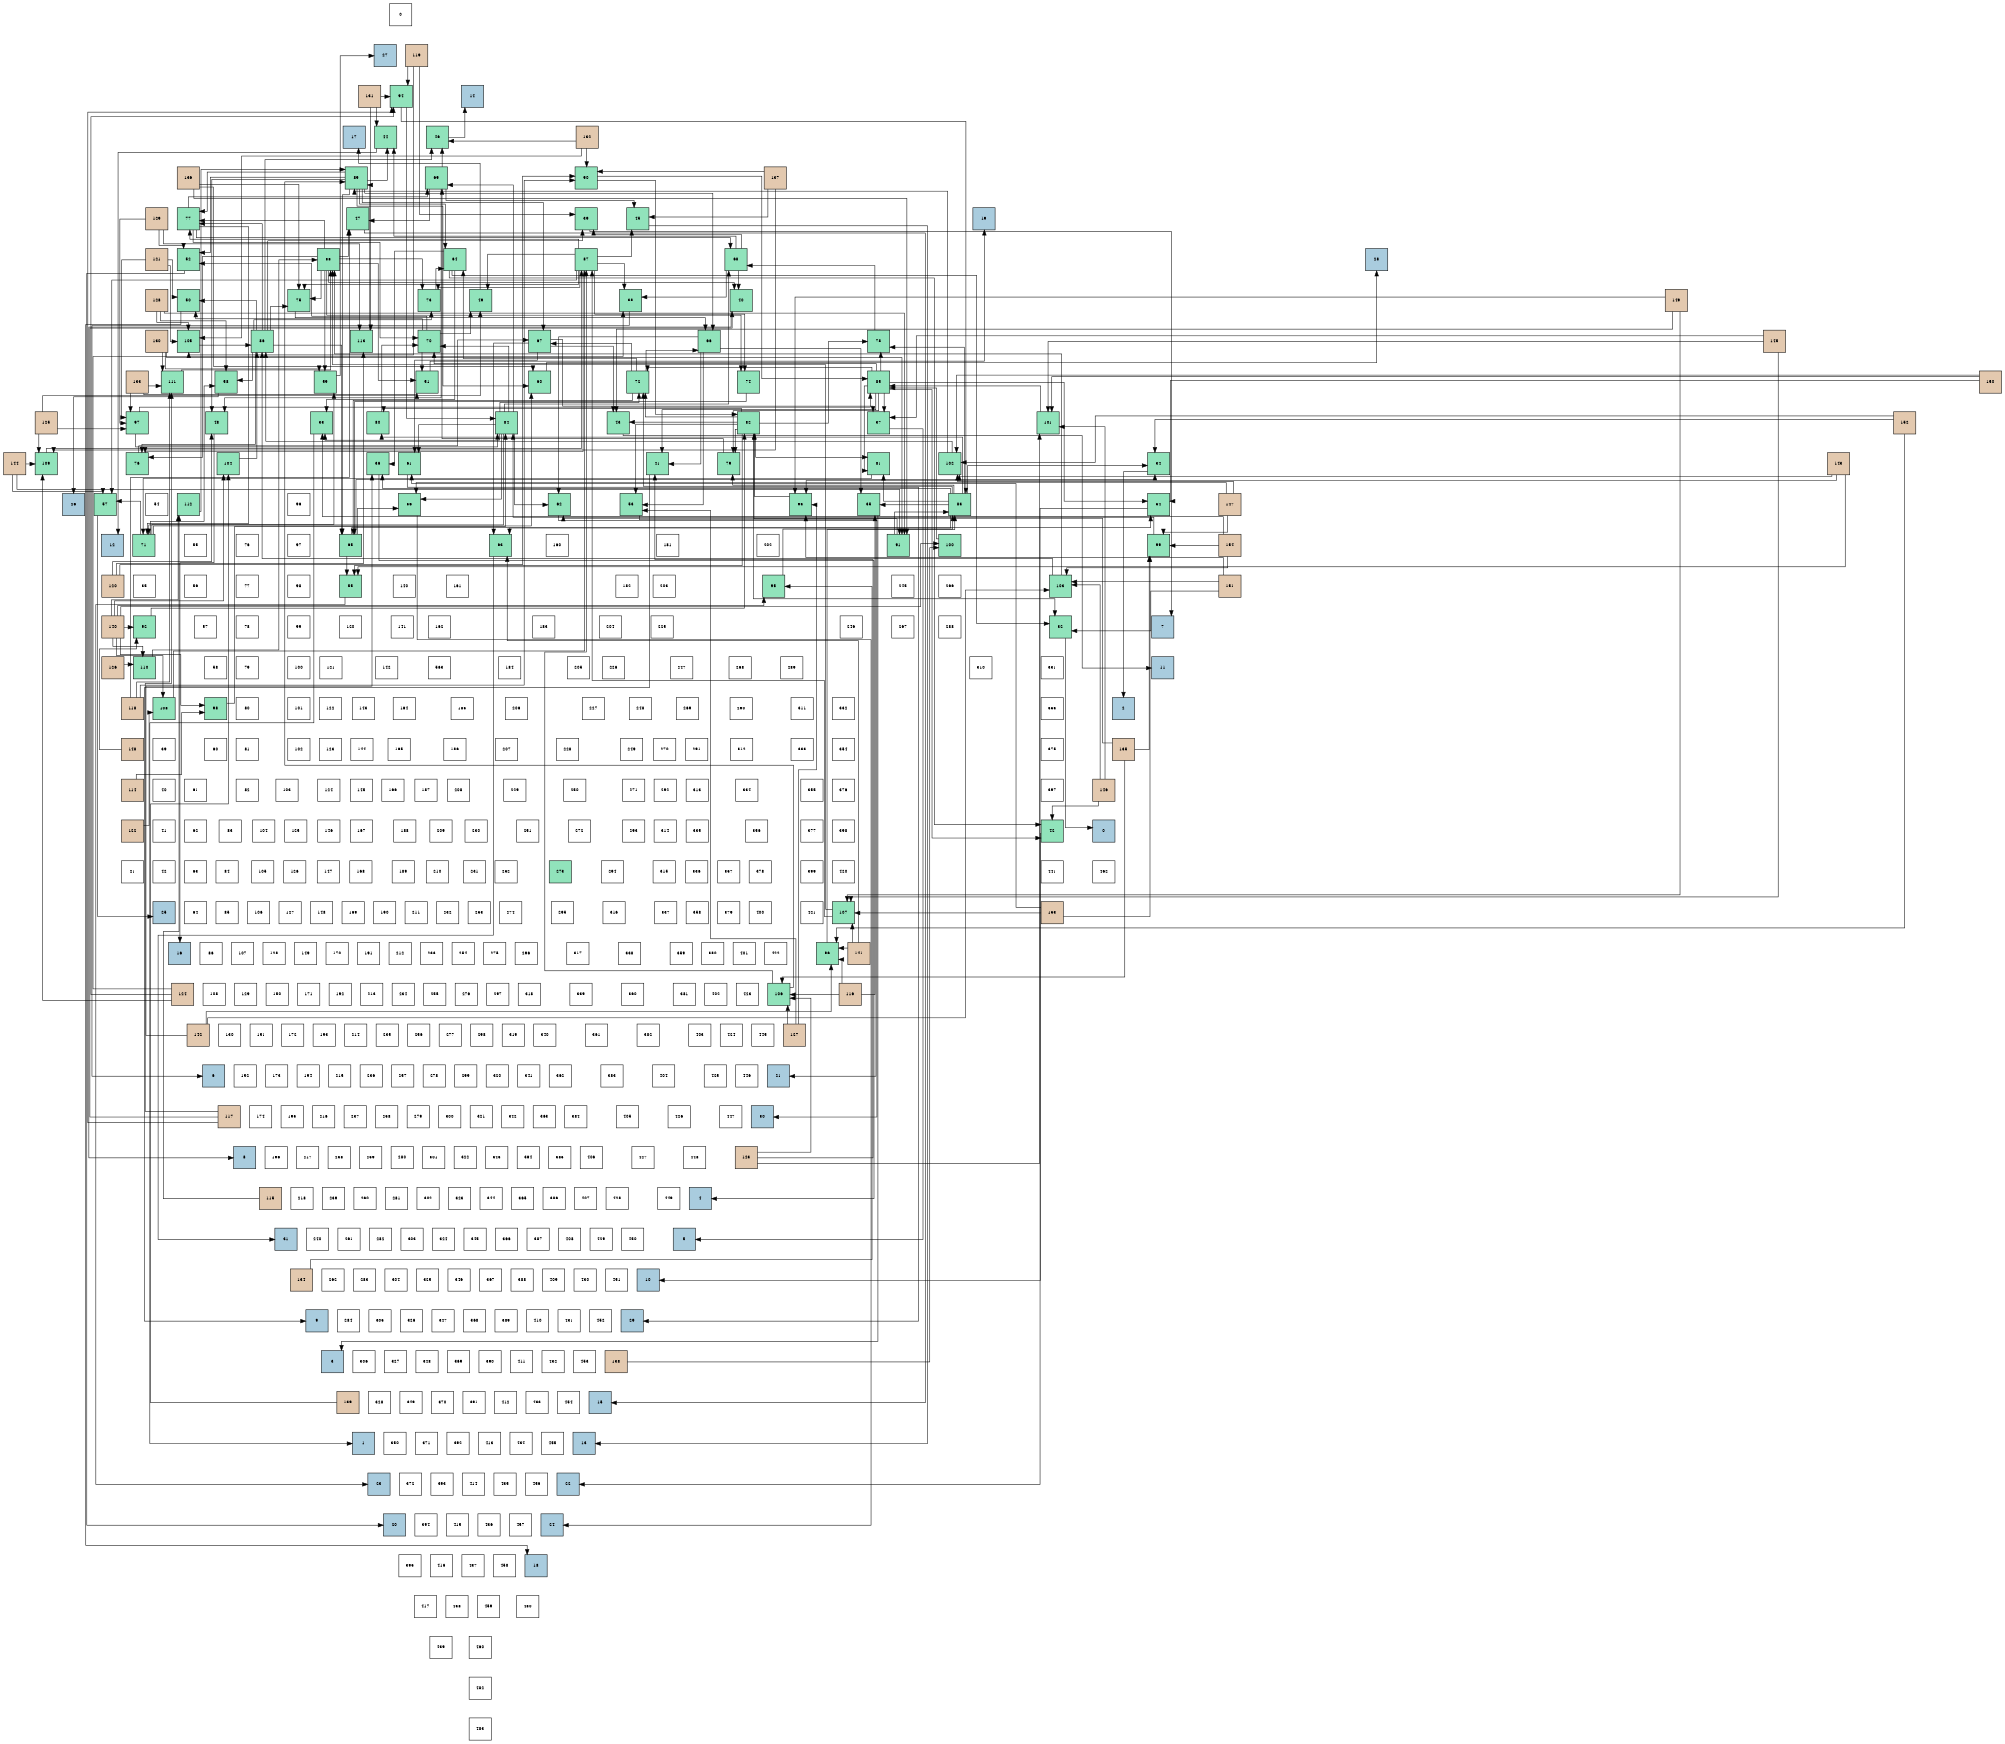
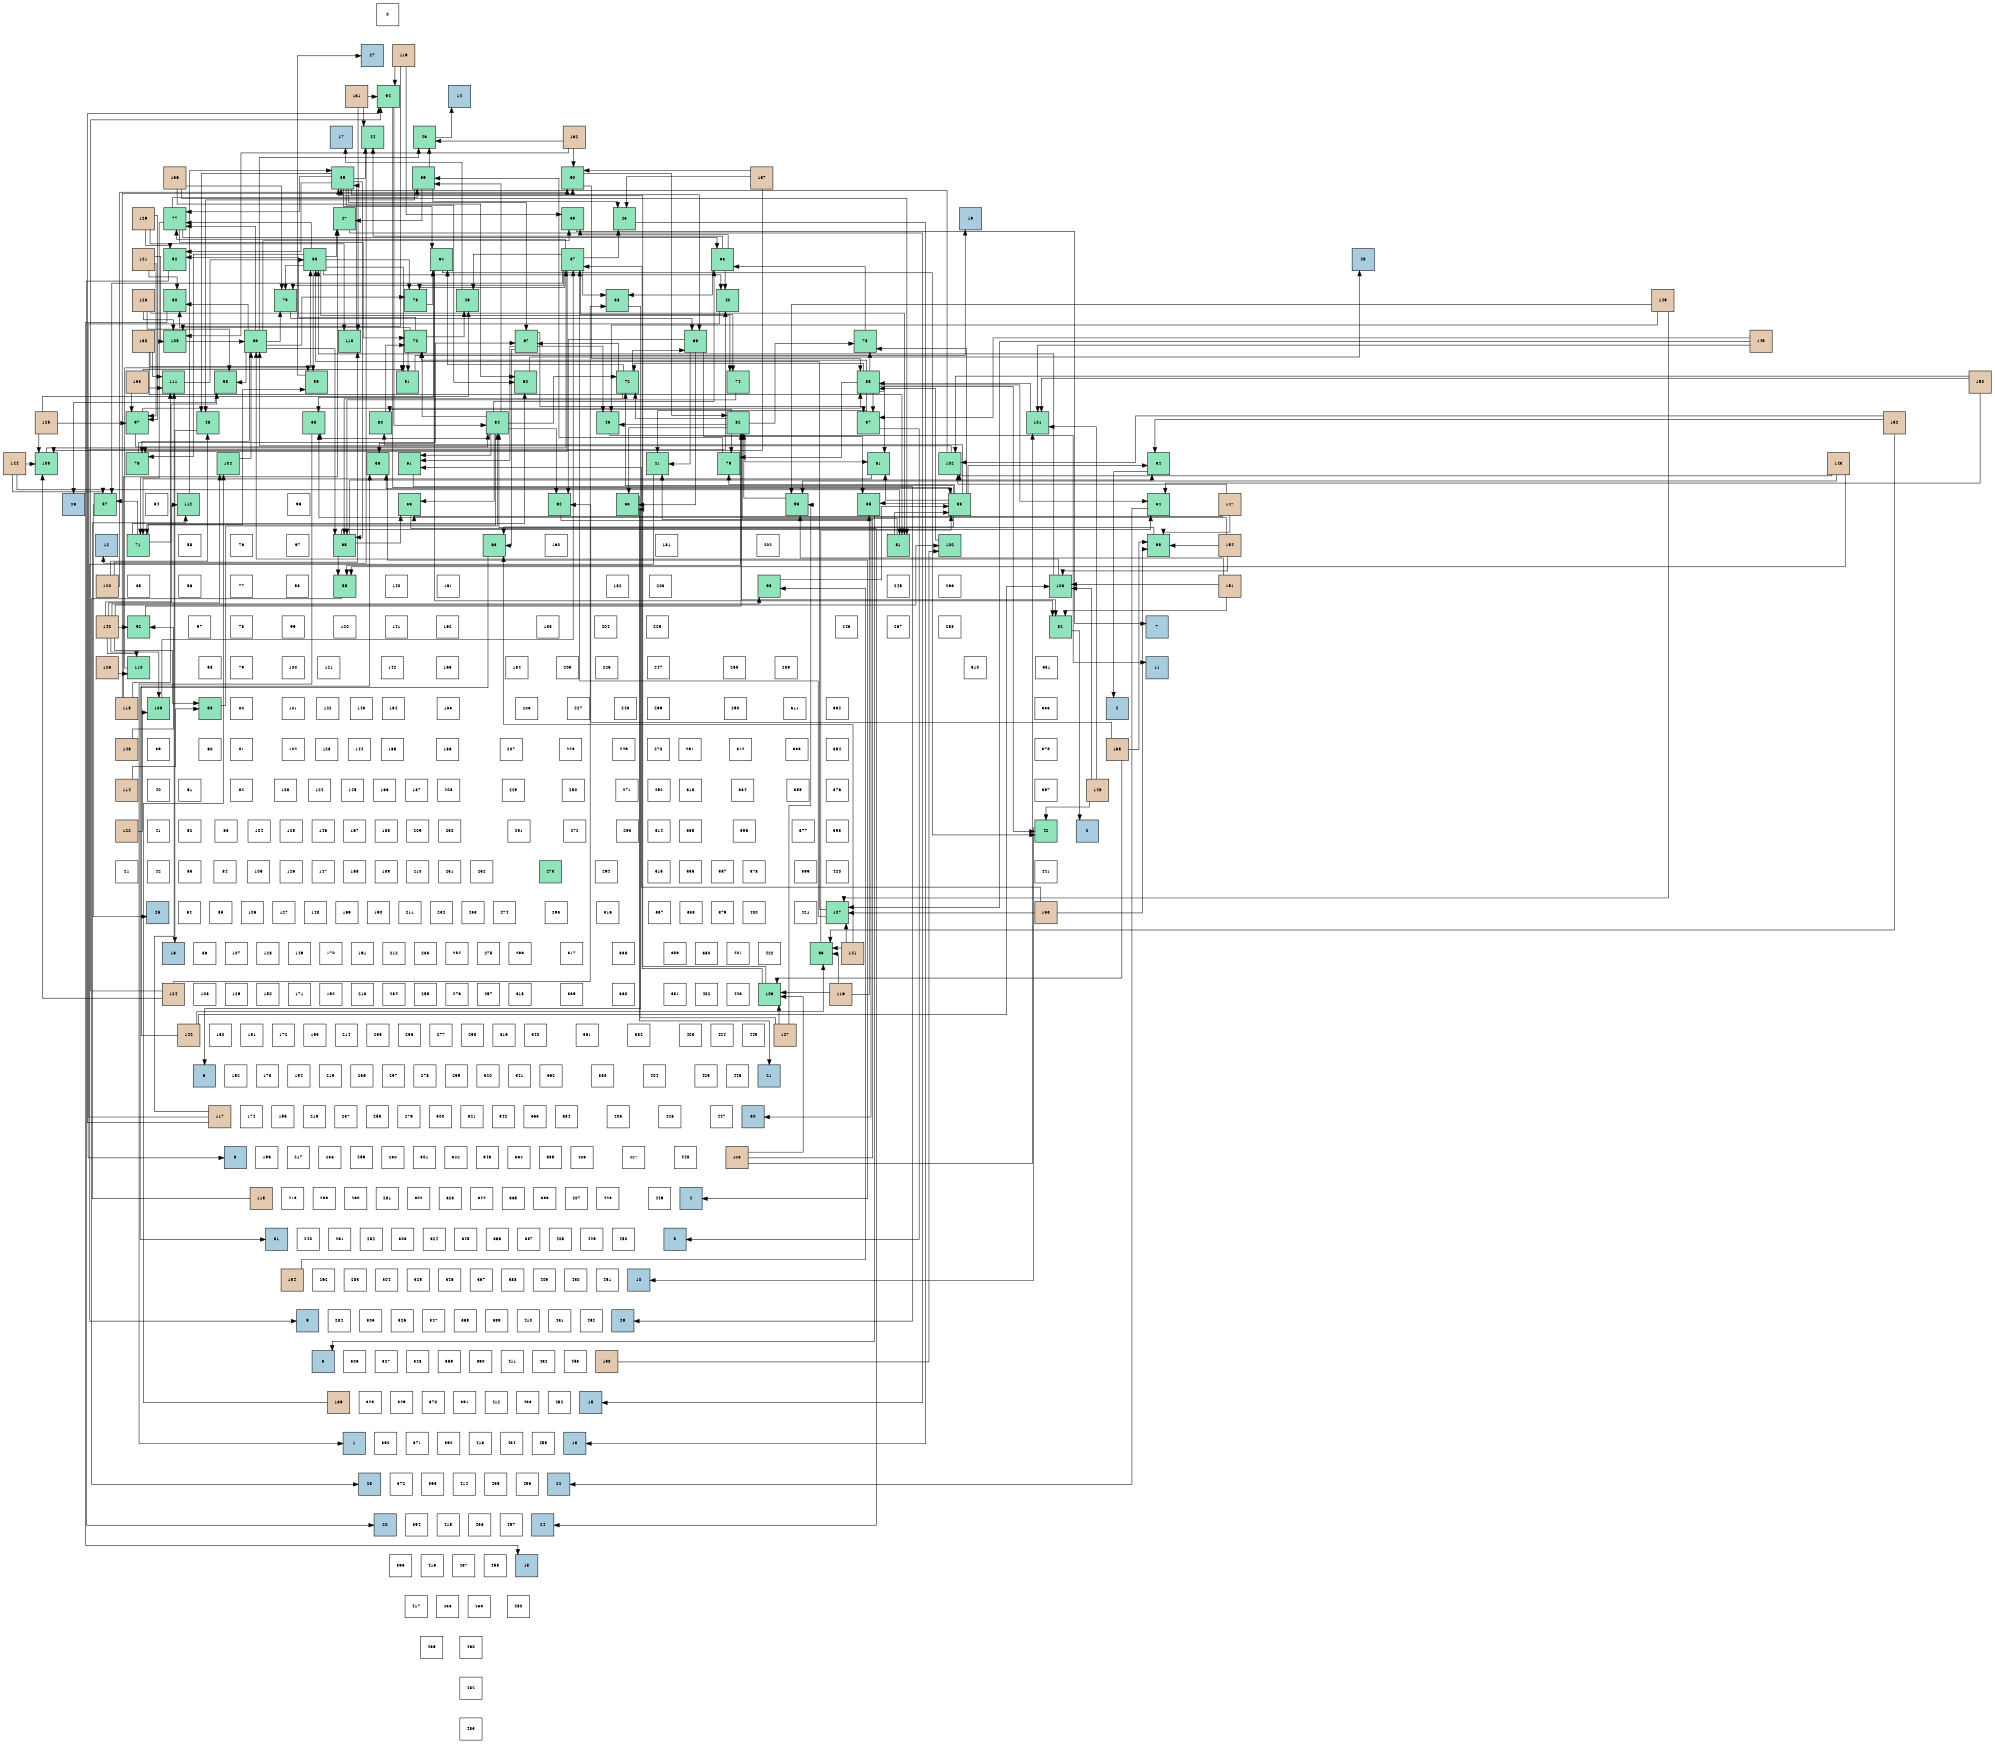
node "563": label "563" -> "163"
node "462": removed
